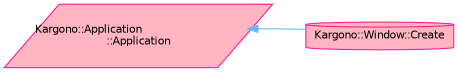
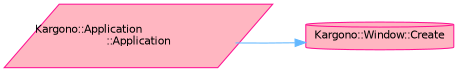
edge "Kargono::Window::Create" -> "Kargono::Application ::Application": reversed
